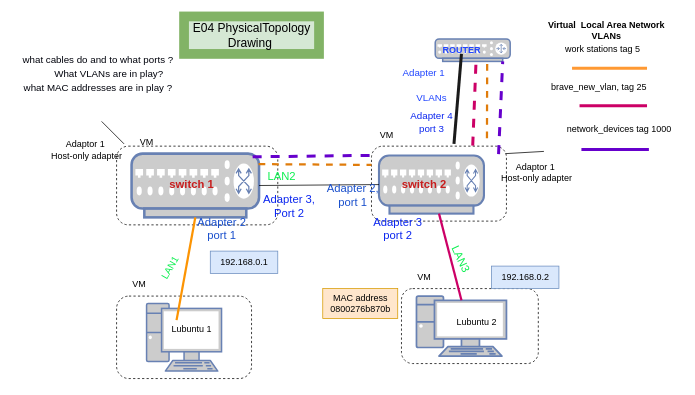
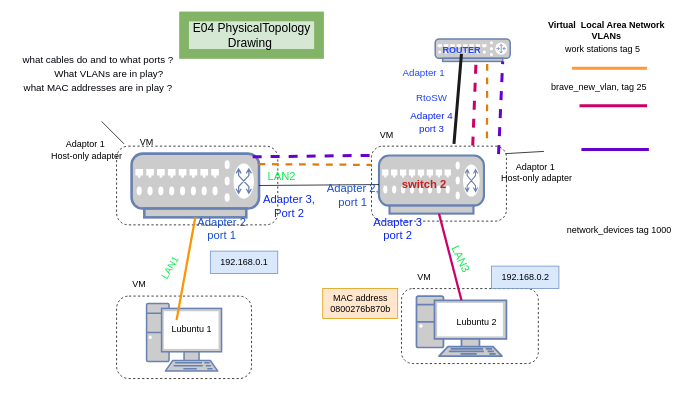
node "VLANs": label "VLANs" -> "RtoSW"
node "network_devices tag 1000": moved (619, 129) -> (619, 230)
node "switch 1": removed
